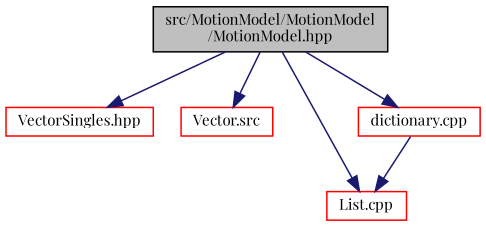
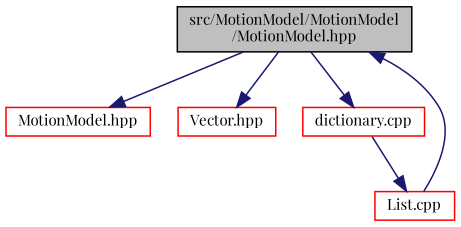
edge "src/MotionModel/MotionModel /MotionModel.hpp" -> "List.cpp": reversed
node "VectorSingles.hpp": label "VectorSingles.hpp" -> "MotionModel.hpp"
node "Vector.src": label "Vector.src" -> "Vector.hpp"
